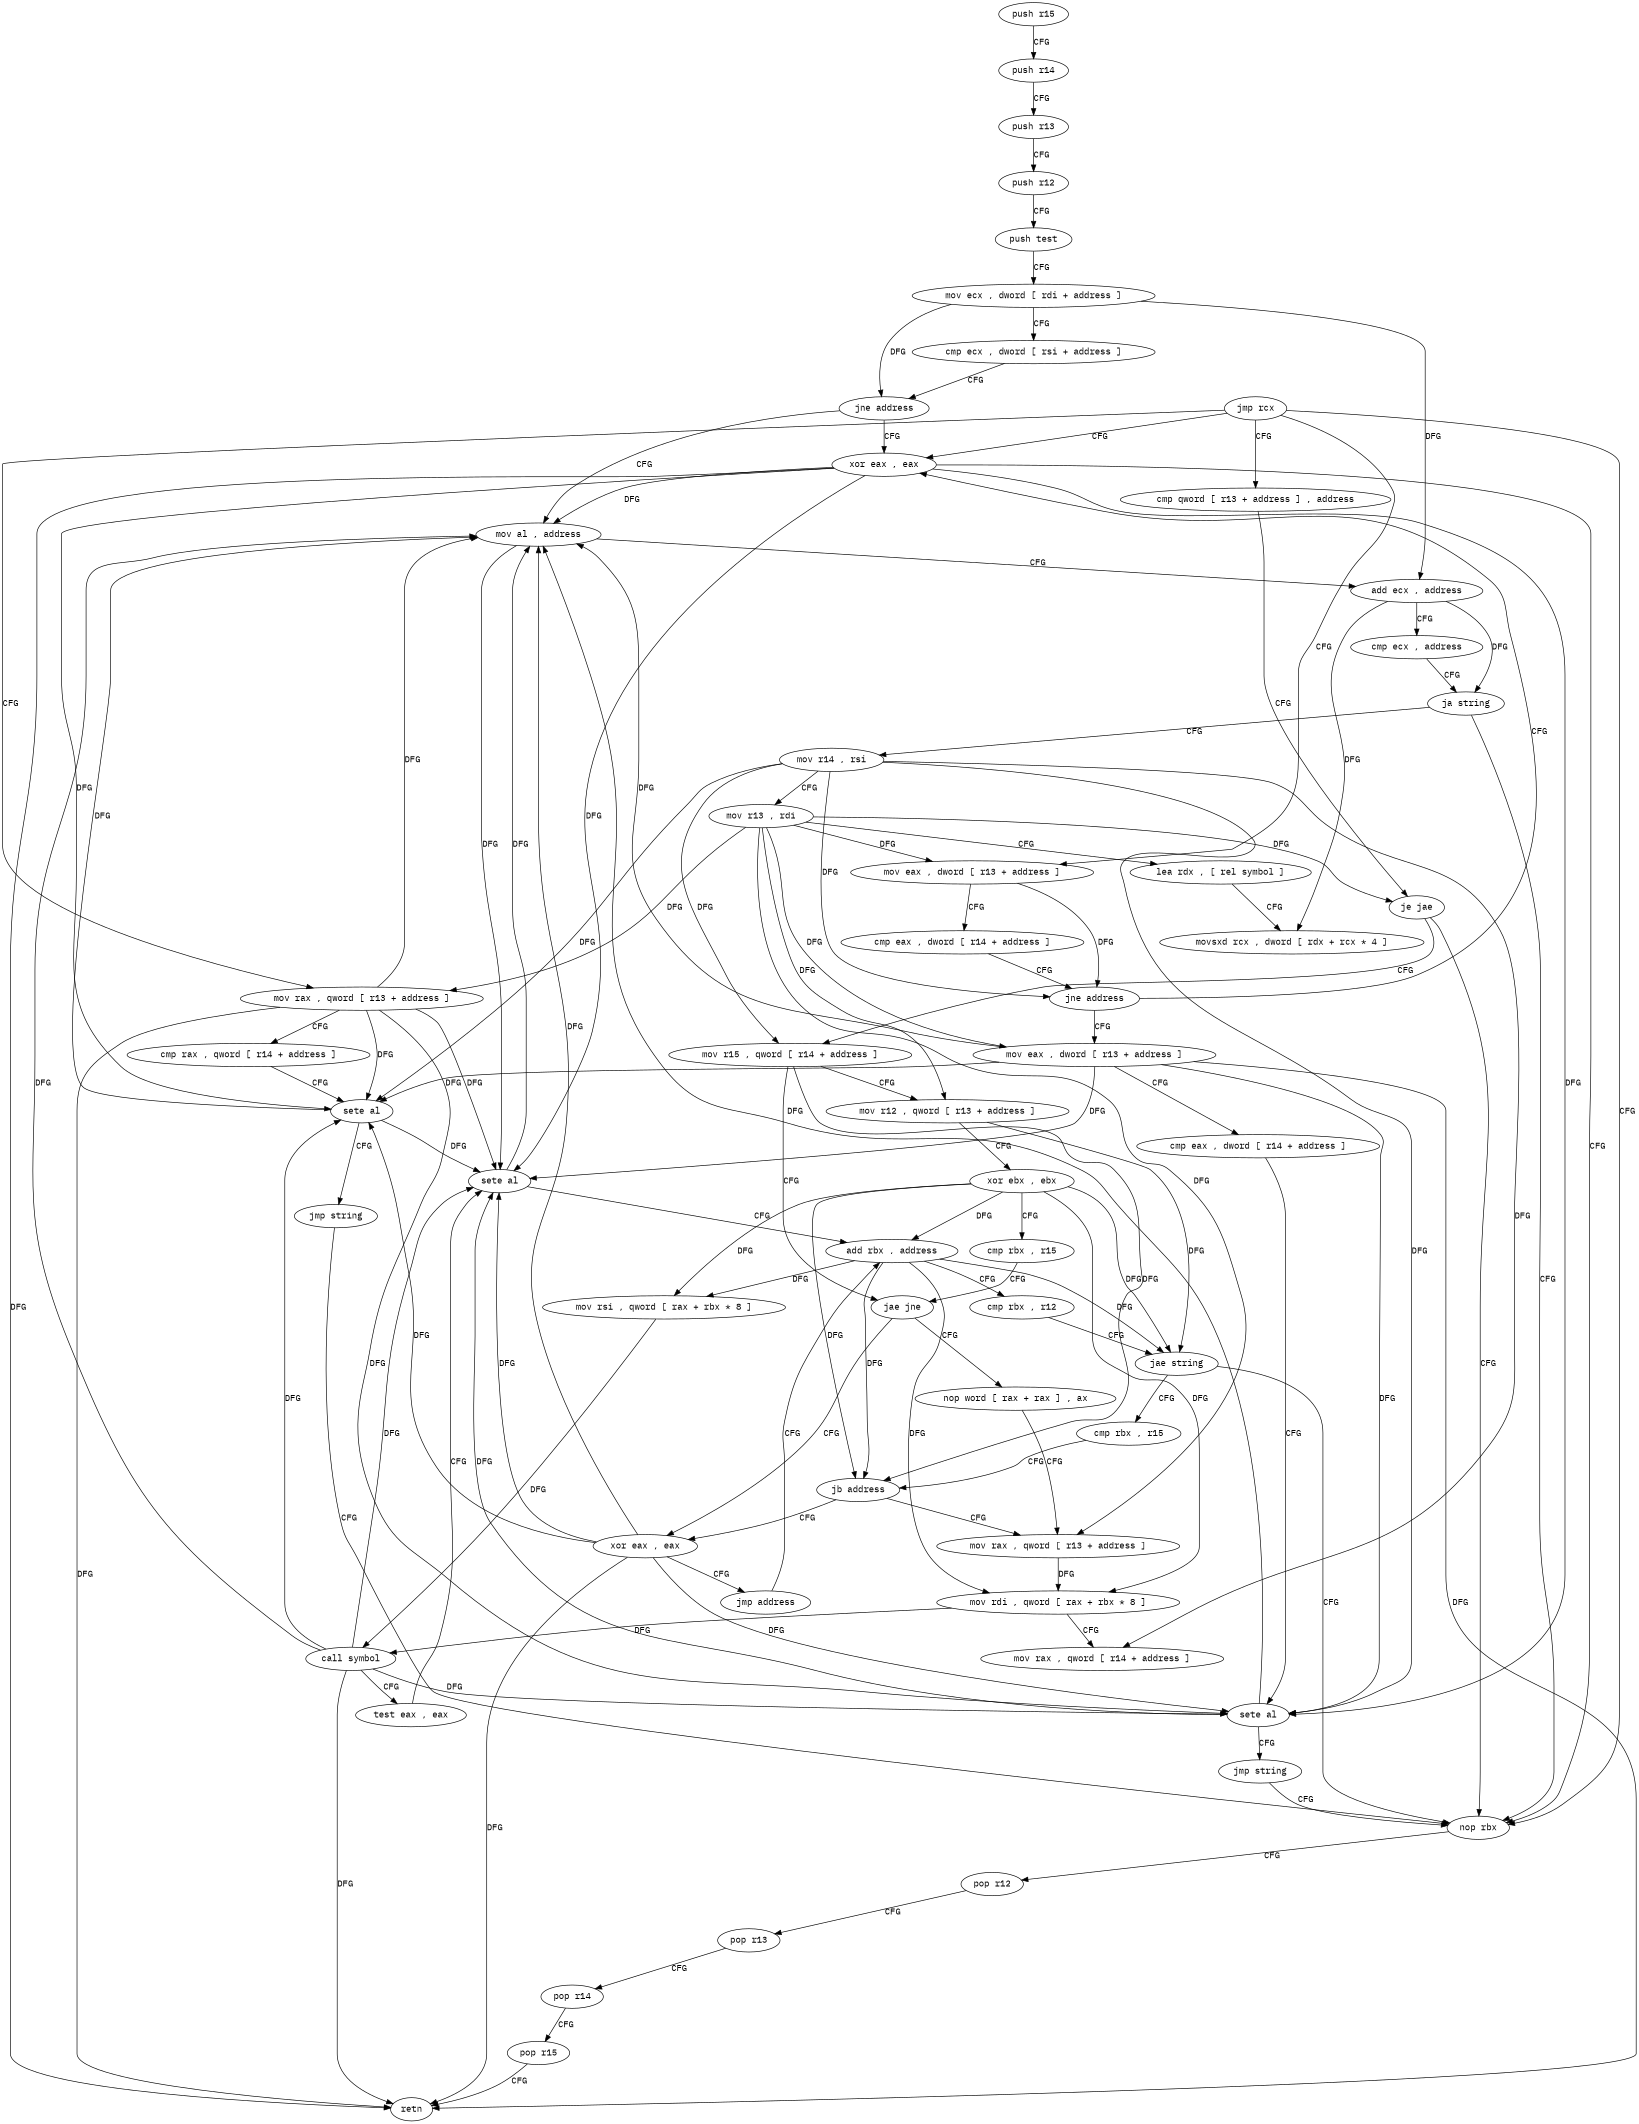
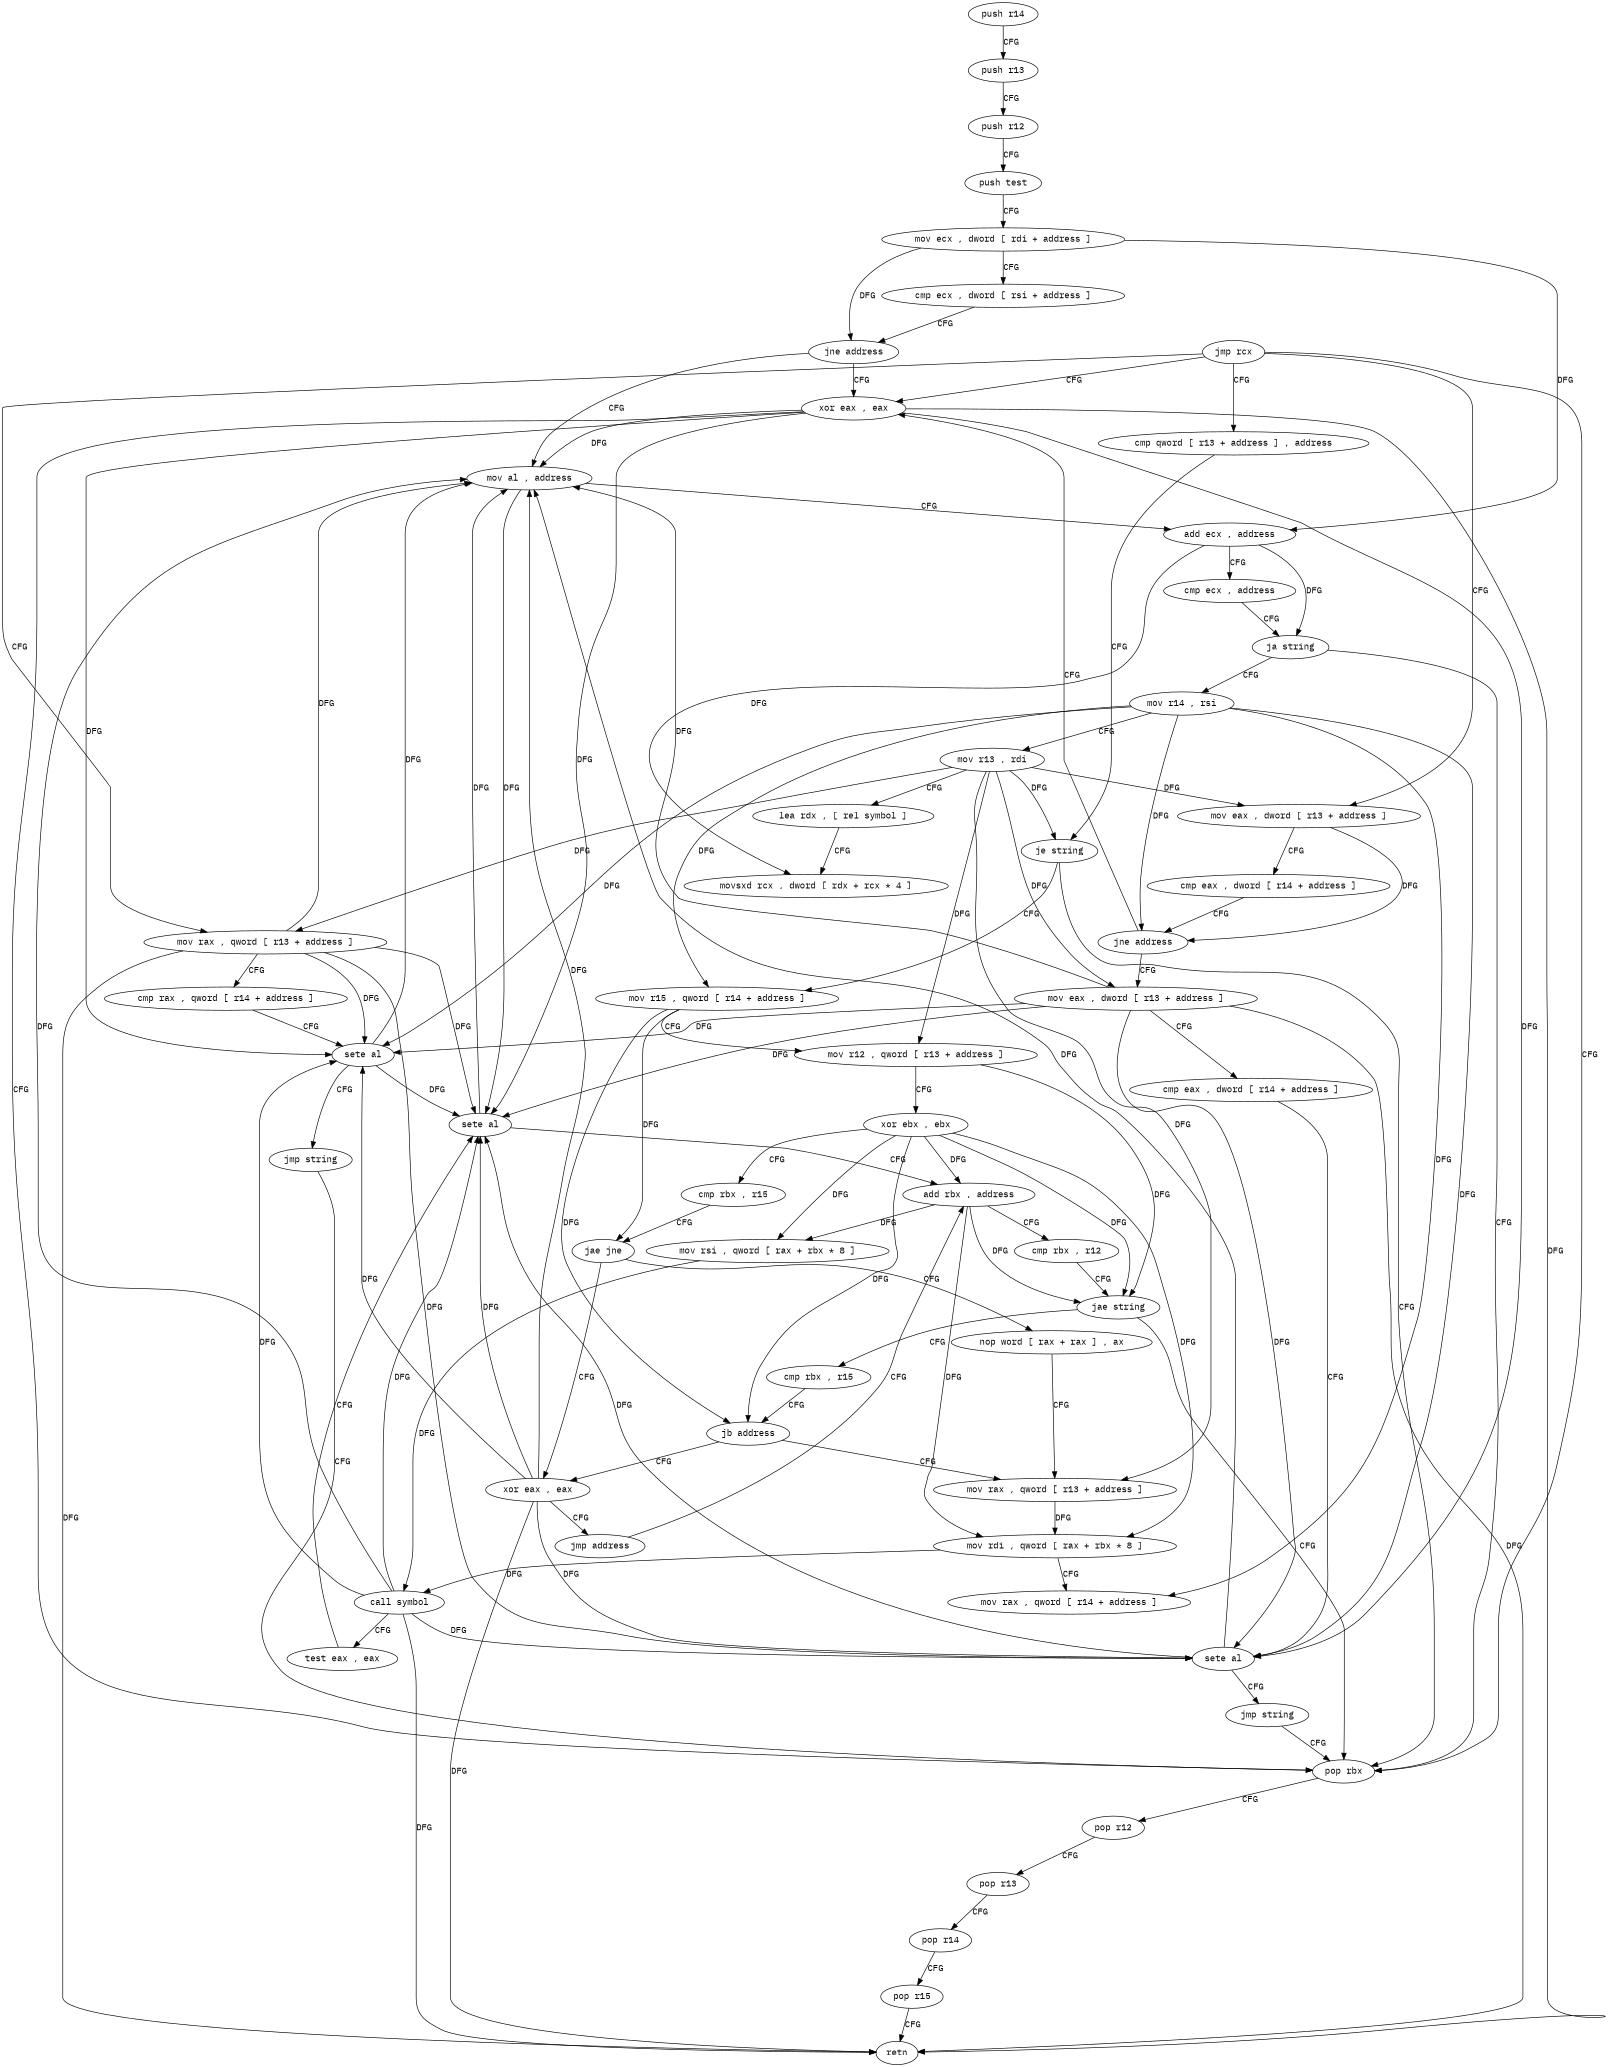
node "push r15": removed
node "je jae": label "je jae" -> "je string"
edge "mov r15 , qword [ r14 + address ]" -> "jae jne": label "CFG" -> "DFG"
edge "add rbx , address" -> "jb address": removed, label "DFG"
node "nop rbx": label "nop rbx" -> "pop rbx"
